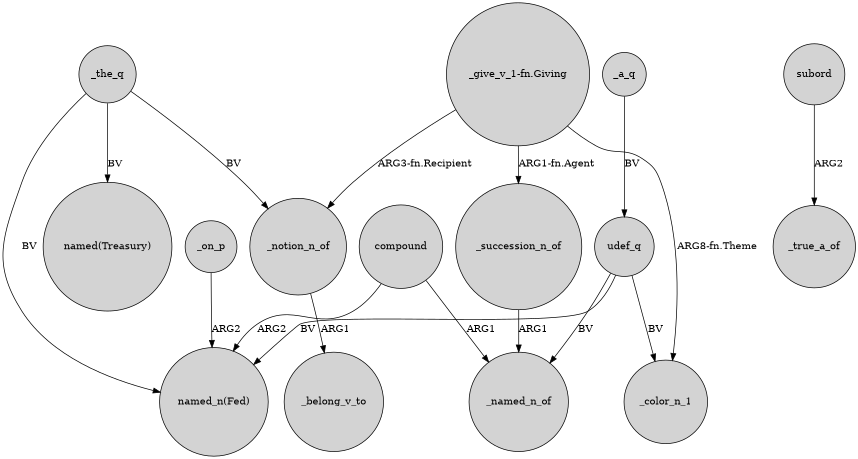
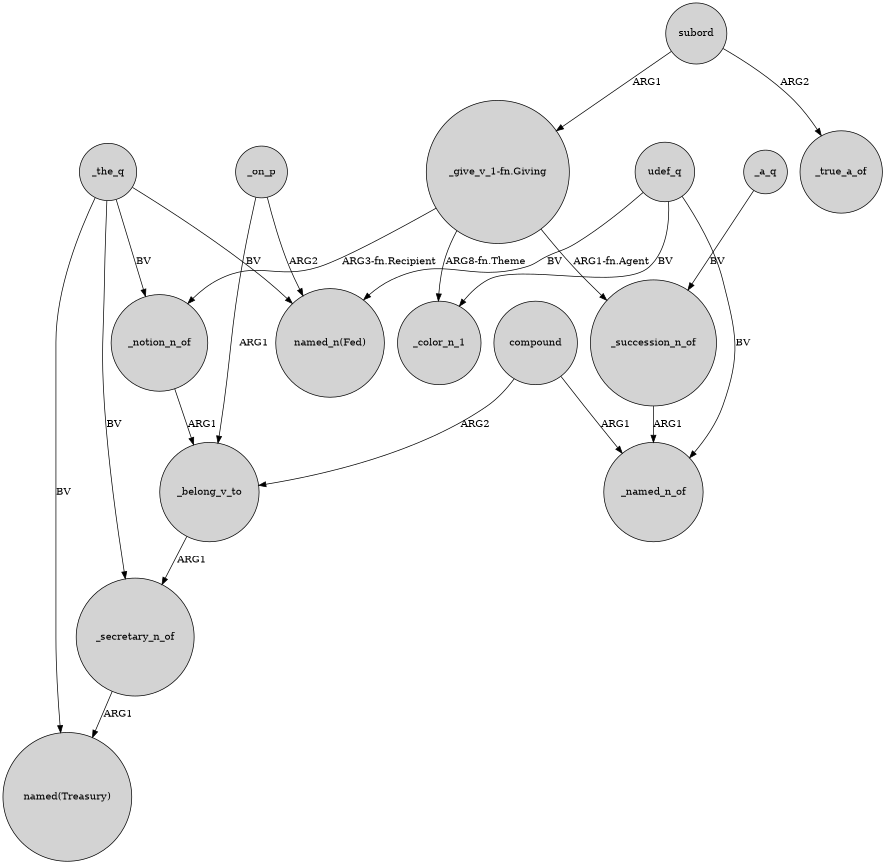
edge "subord" -> "_give_v_1-fn.Giving": added, label "ARG1"
edge "_a_q" -> "udef_q": now "_a_q" -> "_succession_n_of"
edge "_on_p" -> "_belong_v_to": added, label "ARG1"
edge "compound" -> "named_n(Fed)": now "compound" -> "_belong_v_to"
node "_secretary_n_of": added
